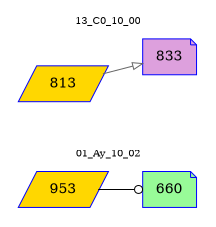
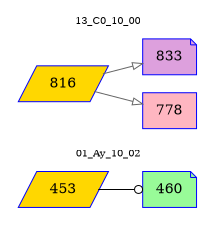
node "813": label "813" -> "816"
node "778": added
node "953": label "953" -> "453"
node "660": label "660" -> "460"
